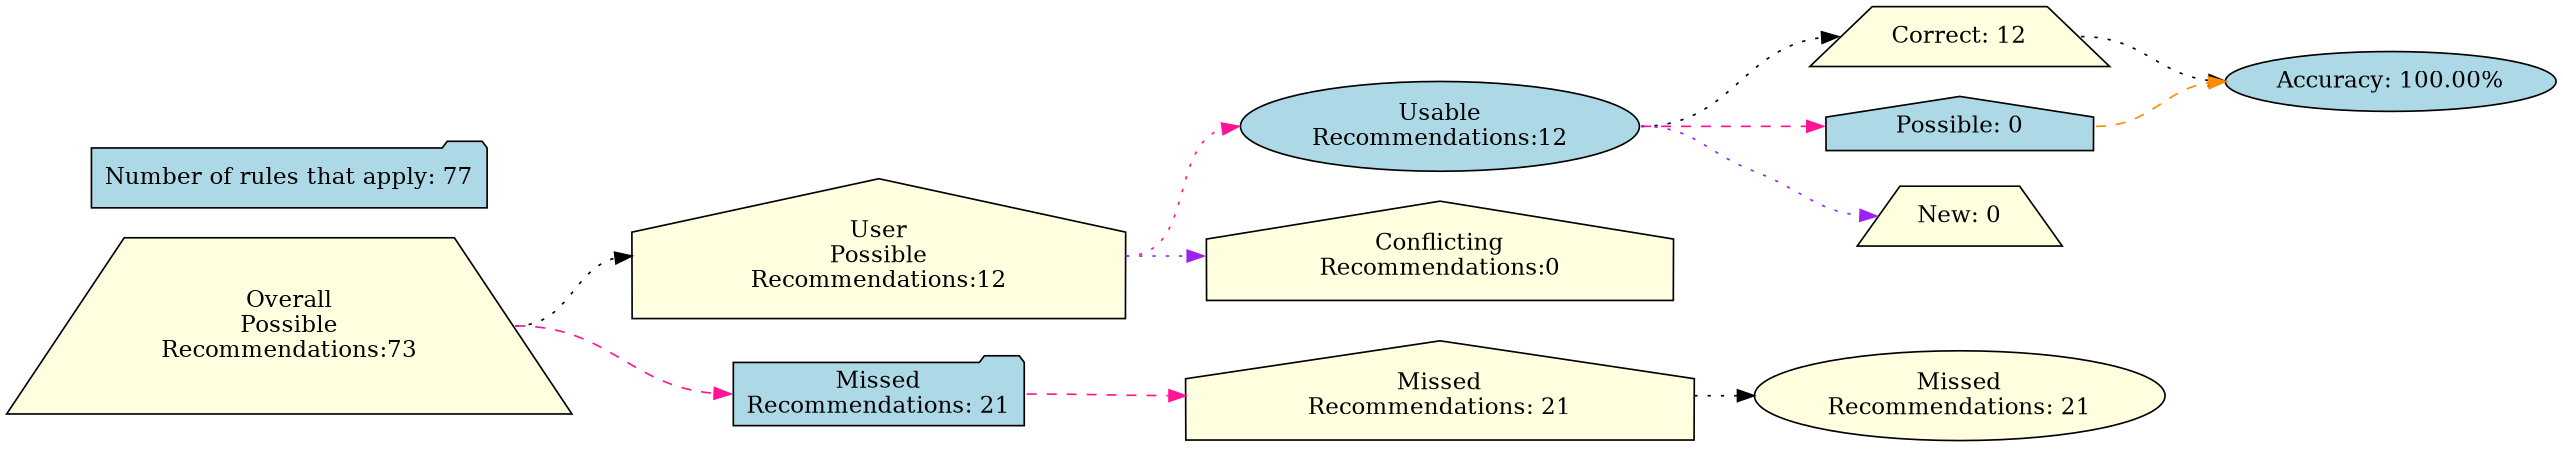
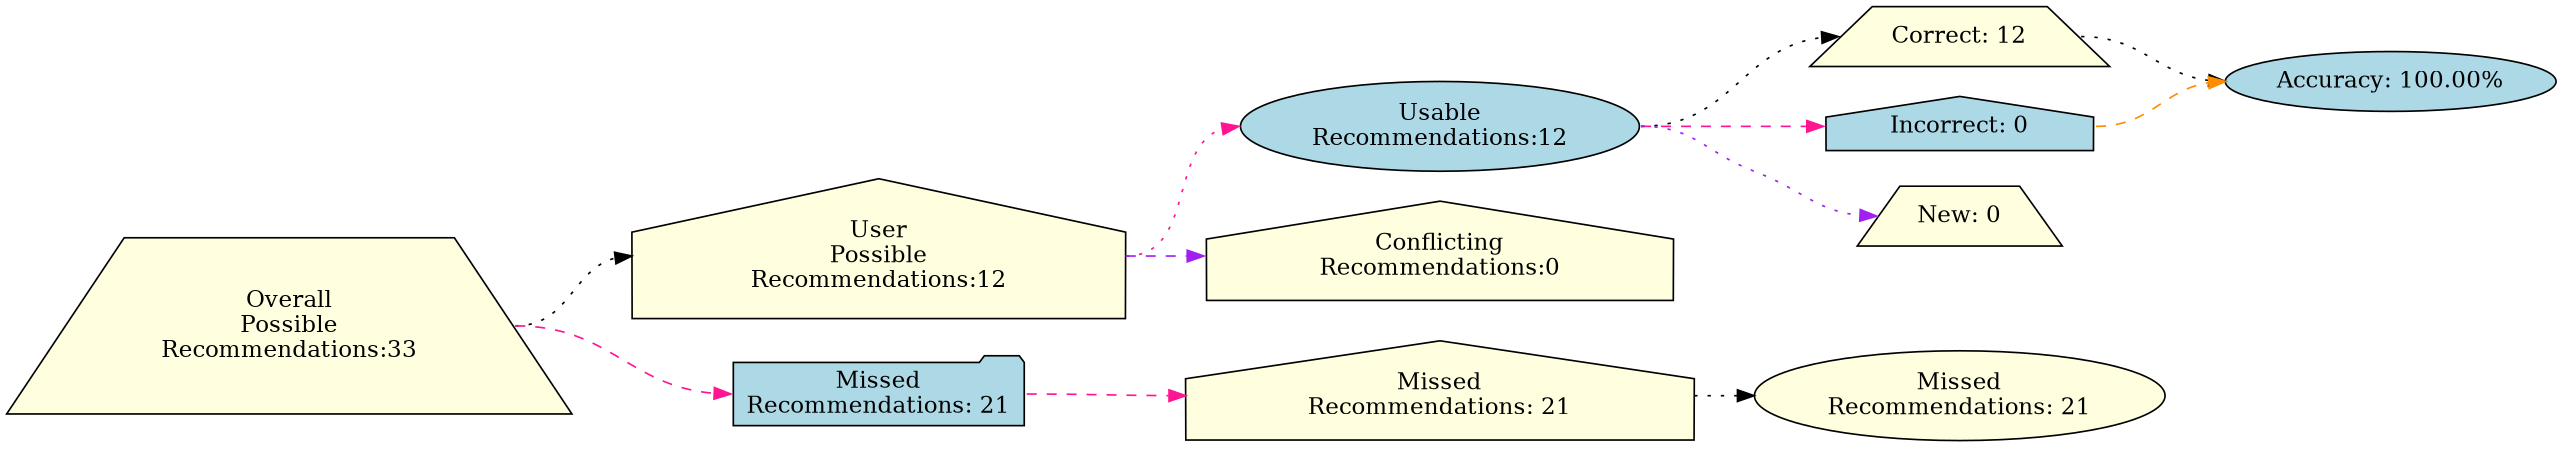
node "Possible: 0": label "Possible: 0" -> "Incorrect: 0"
node "Number of rules that apply: 77": removed
edge "User Possible Recommendations:12" -> "Conflicting Recommendations:0": style dotted -> dashed
node "Overall Possible Recommendations:73": label "Overall Possible Recommendations:73" -> "Overall Possible Recommendations:33"
